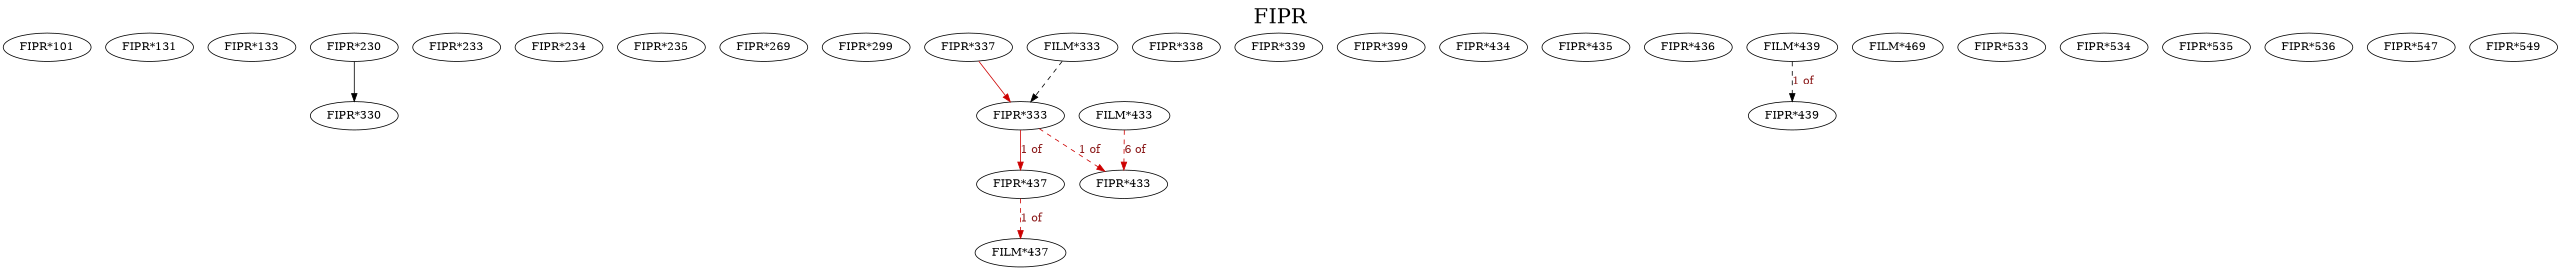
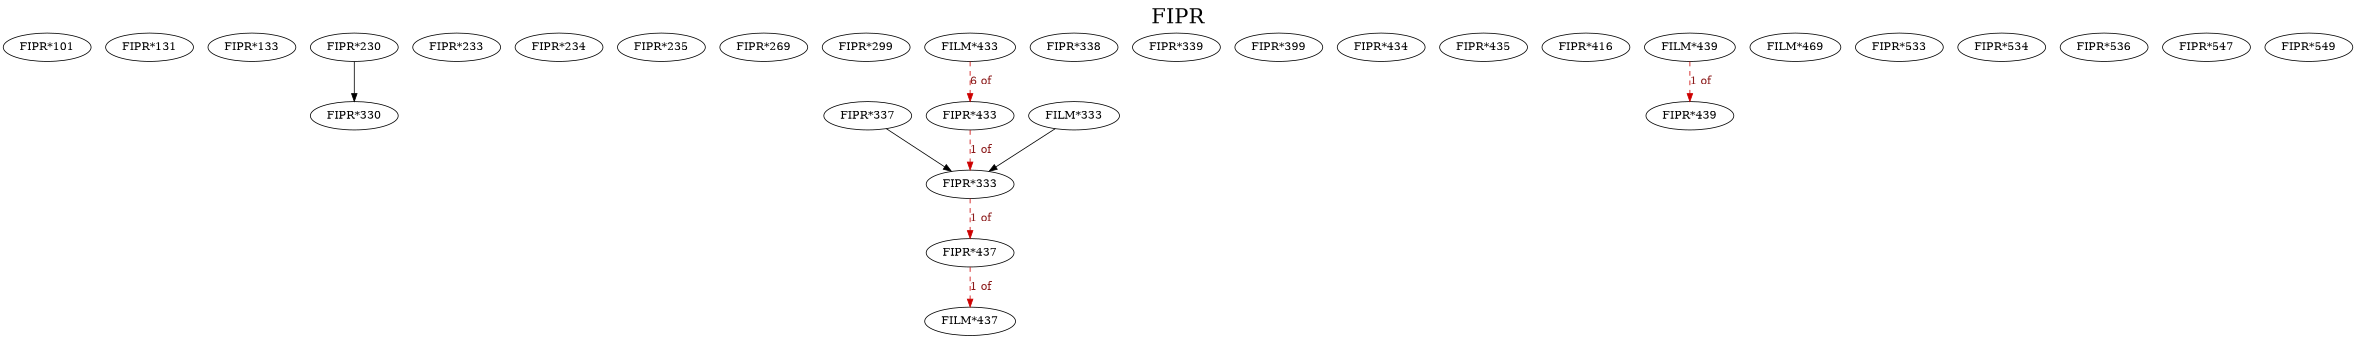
node "FIPR*436": label "FIPR*436" -> "FIPR*416"
node "FIPR*535": removed
edge "FIPR*337" -> "FIPR*333": color red3 -> black
edge "FILM*333" -> "FIPR*333": style dashed -> solid
edge "FILM*439" -> "FIPR*439": color black -> red3
edge "FIPR*333" -> "FIPR*437": style solid -> dashed
edge "FIPR*333" -> "FIPR*433": reversed
